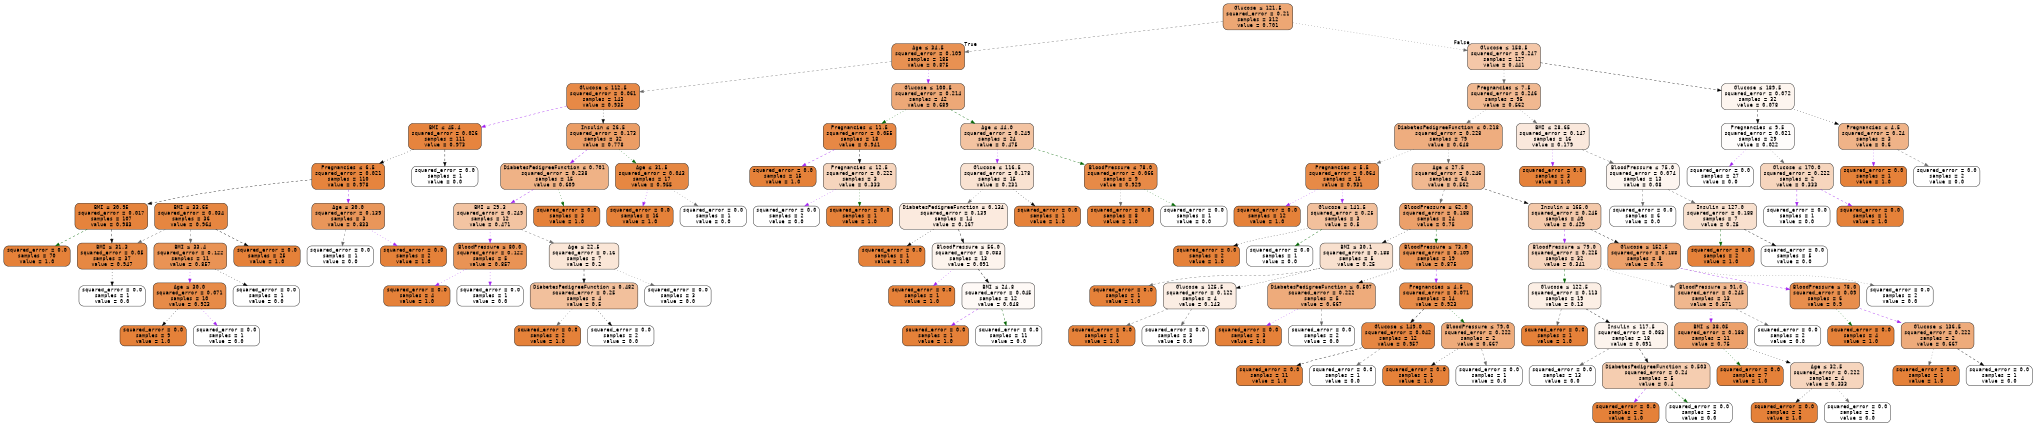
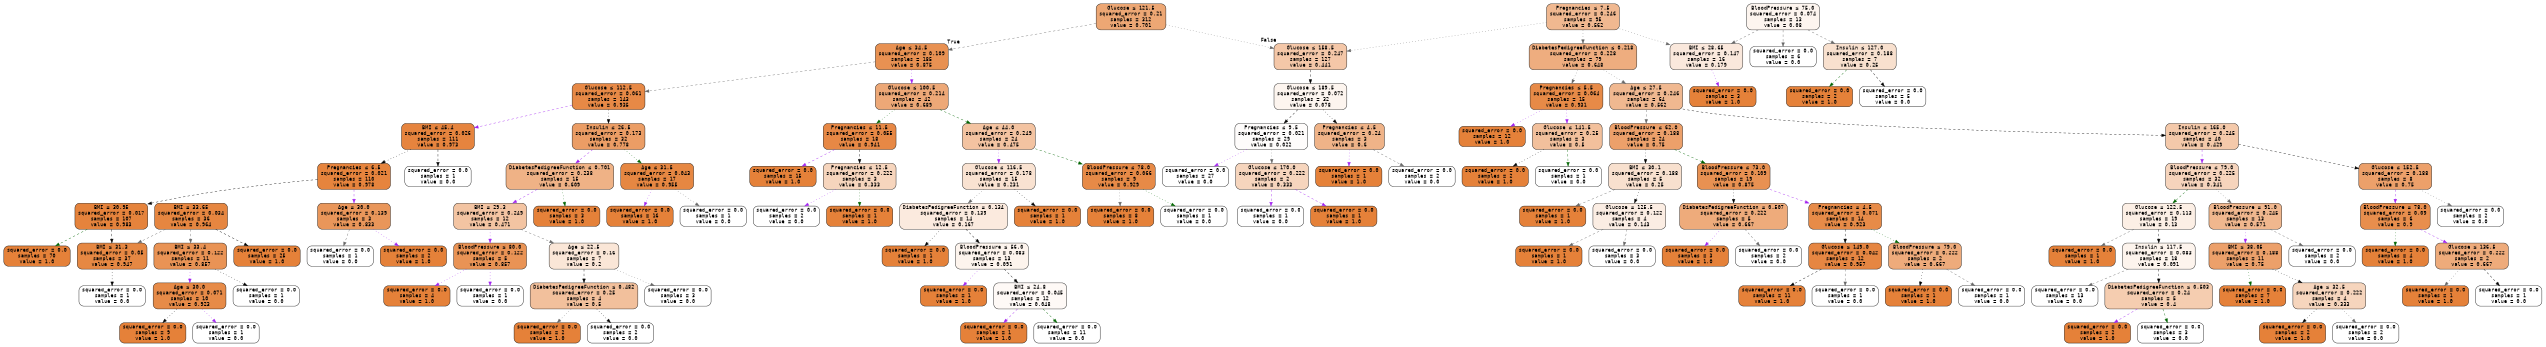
edge "Glucose ≤ 158.5" -> "Pregnancies ≤ 7.5": reversed
edge "BMI ≤ 28.65" -> "BloodPressure ≤ 75.0": reversed
